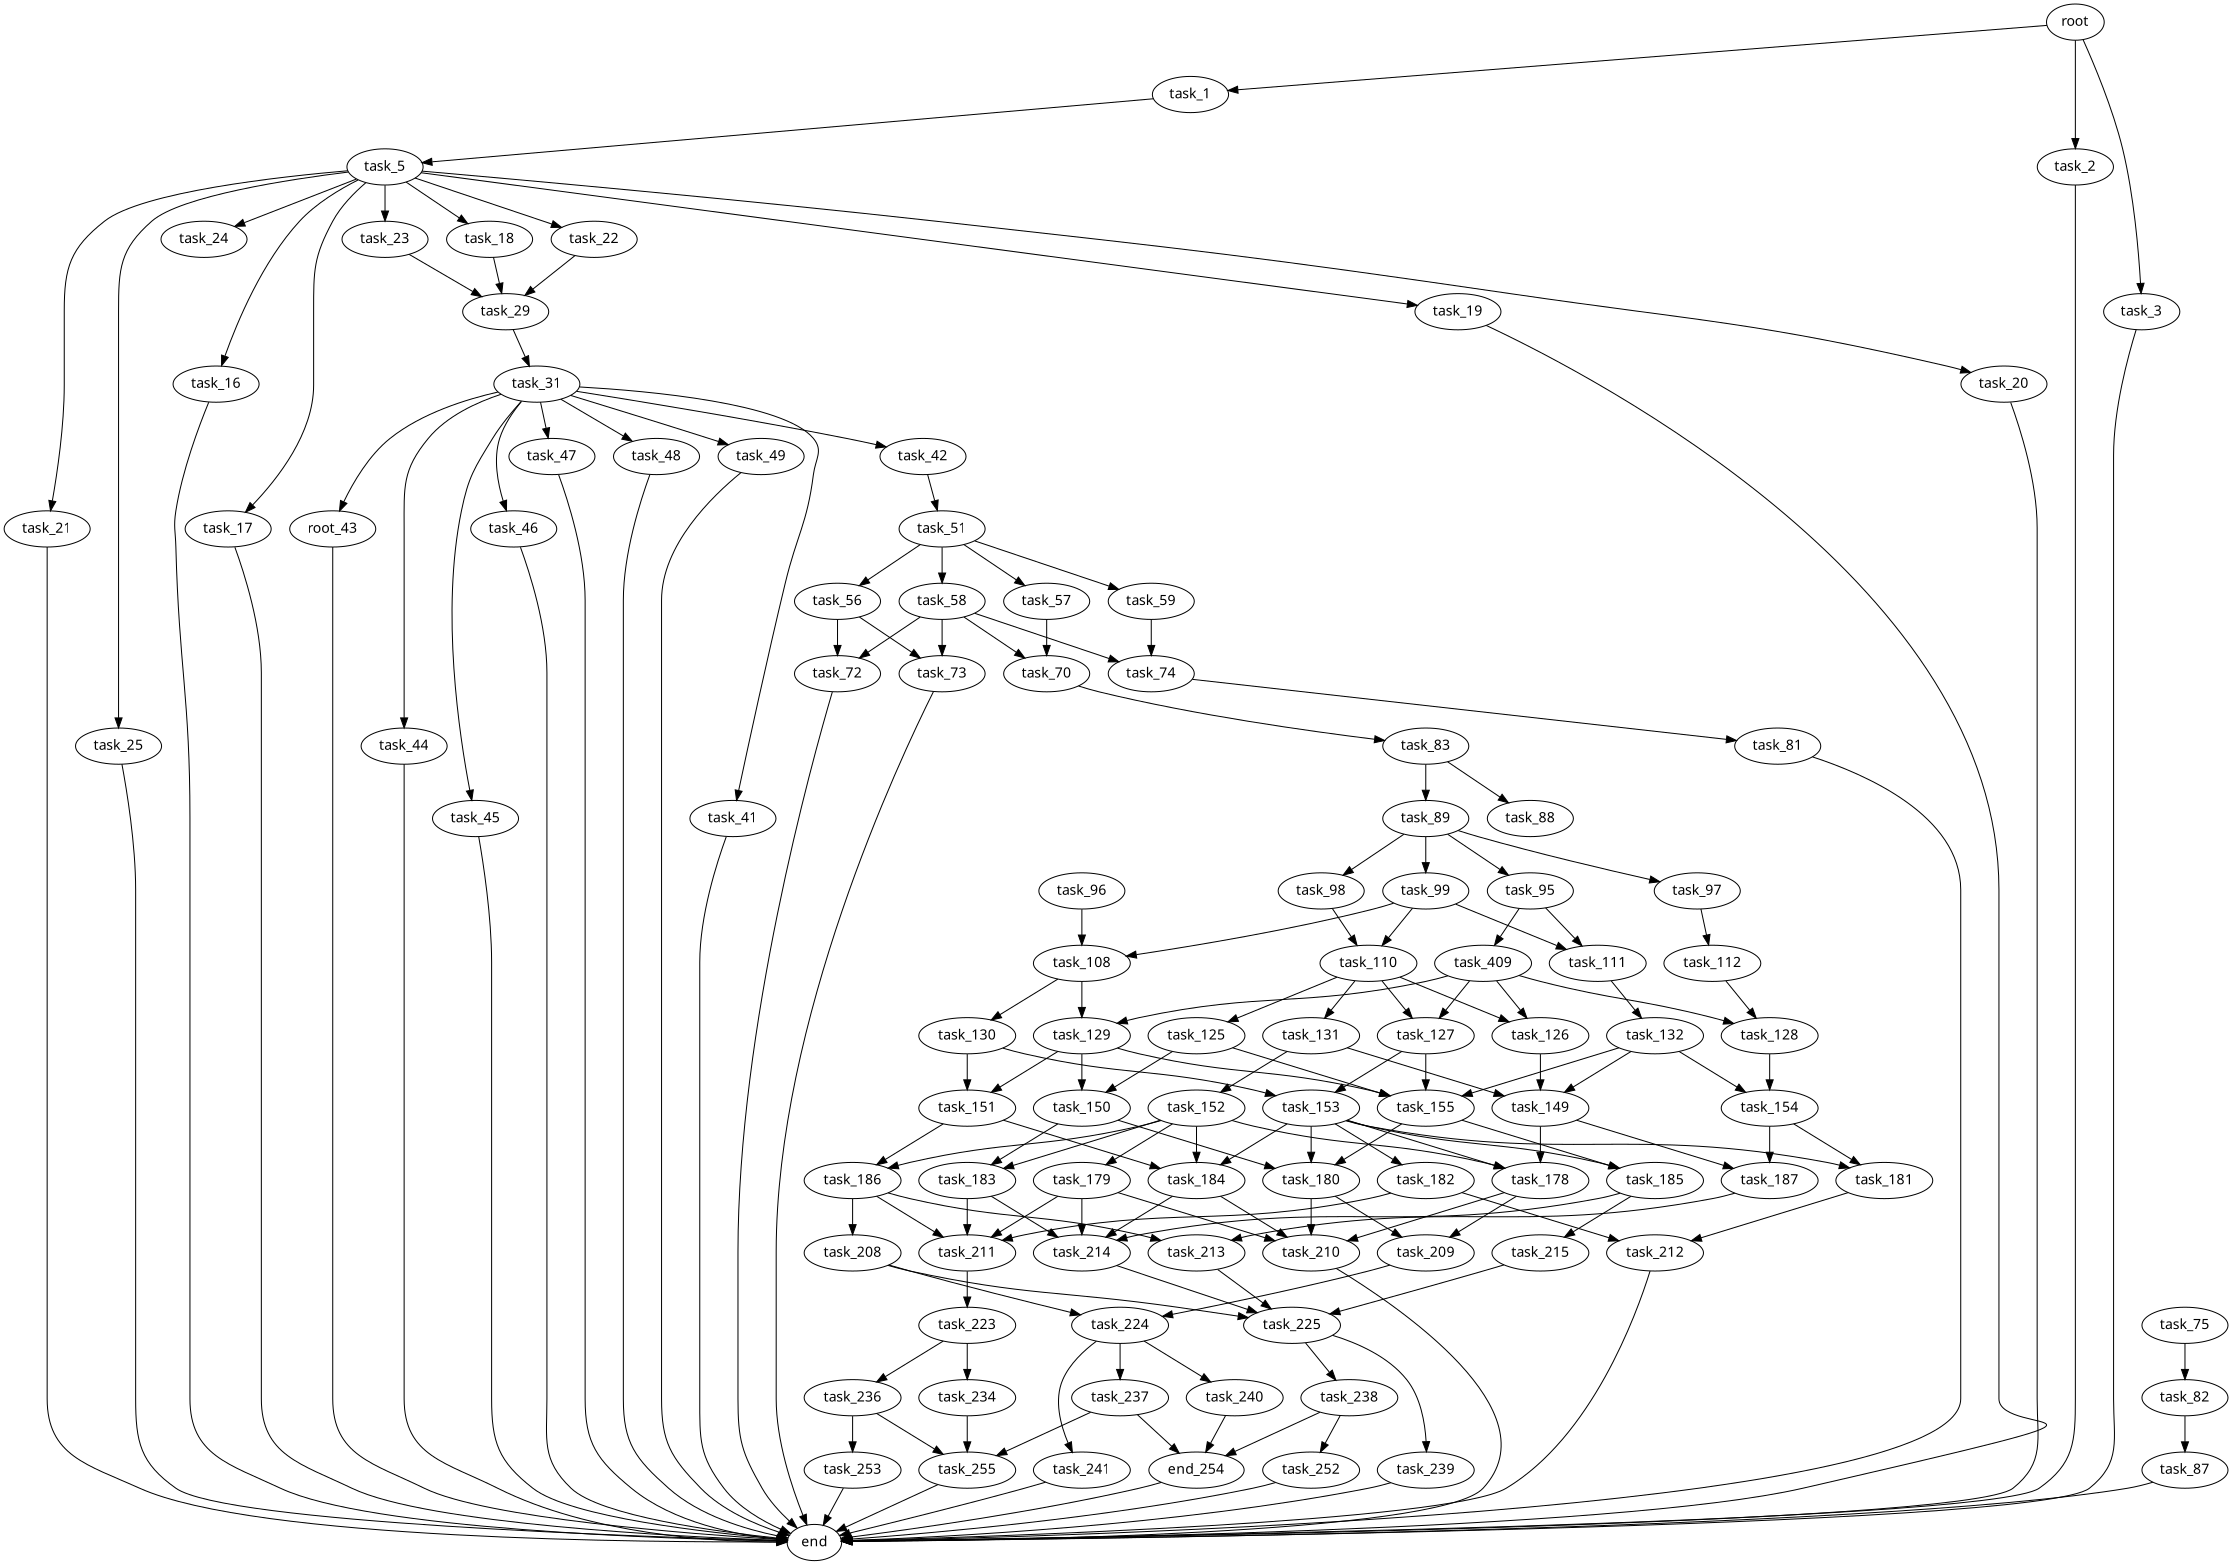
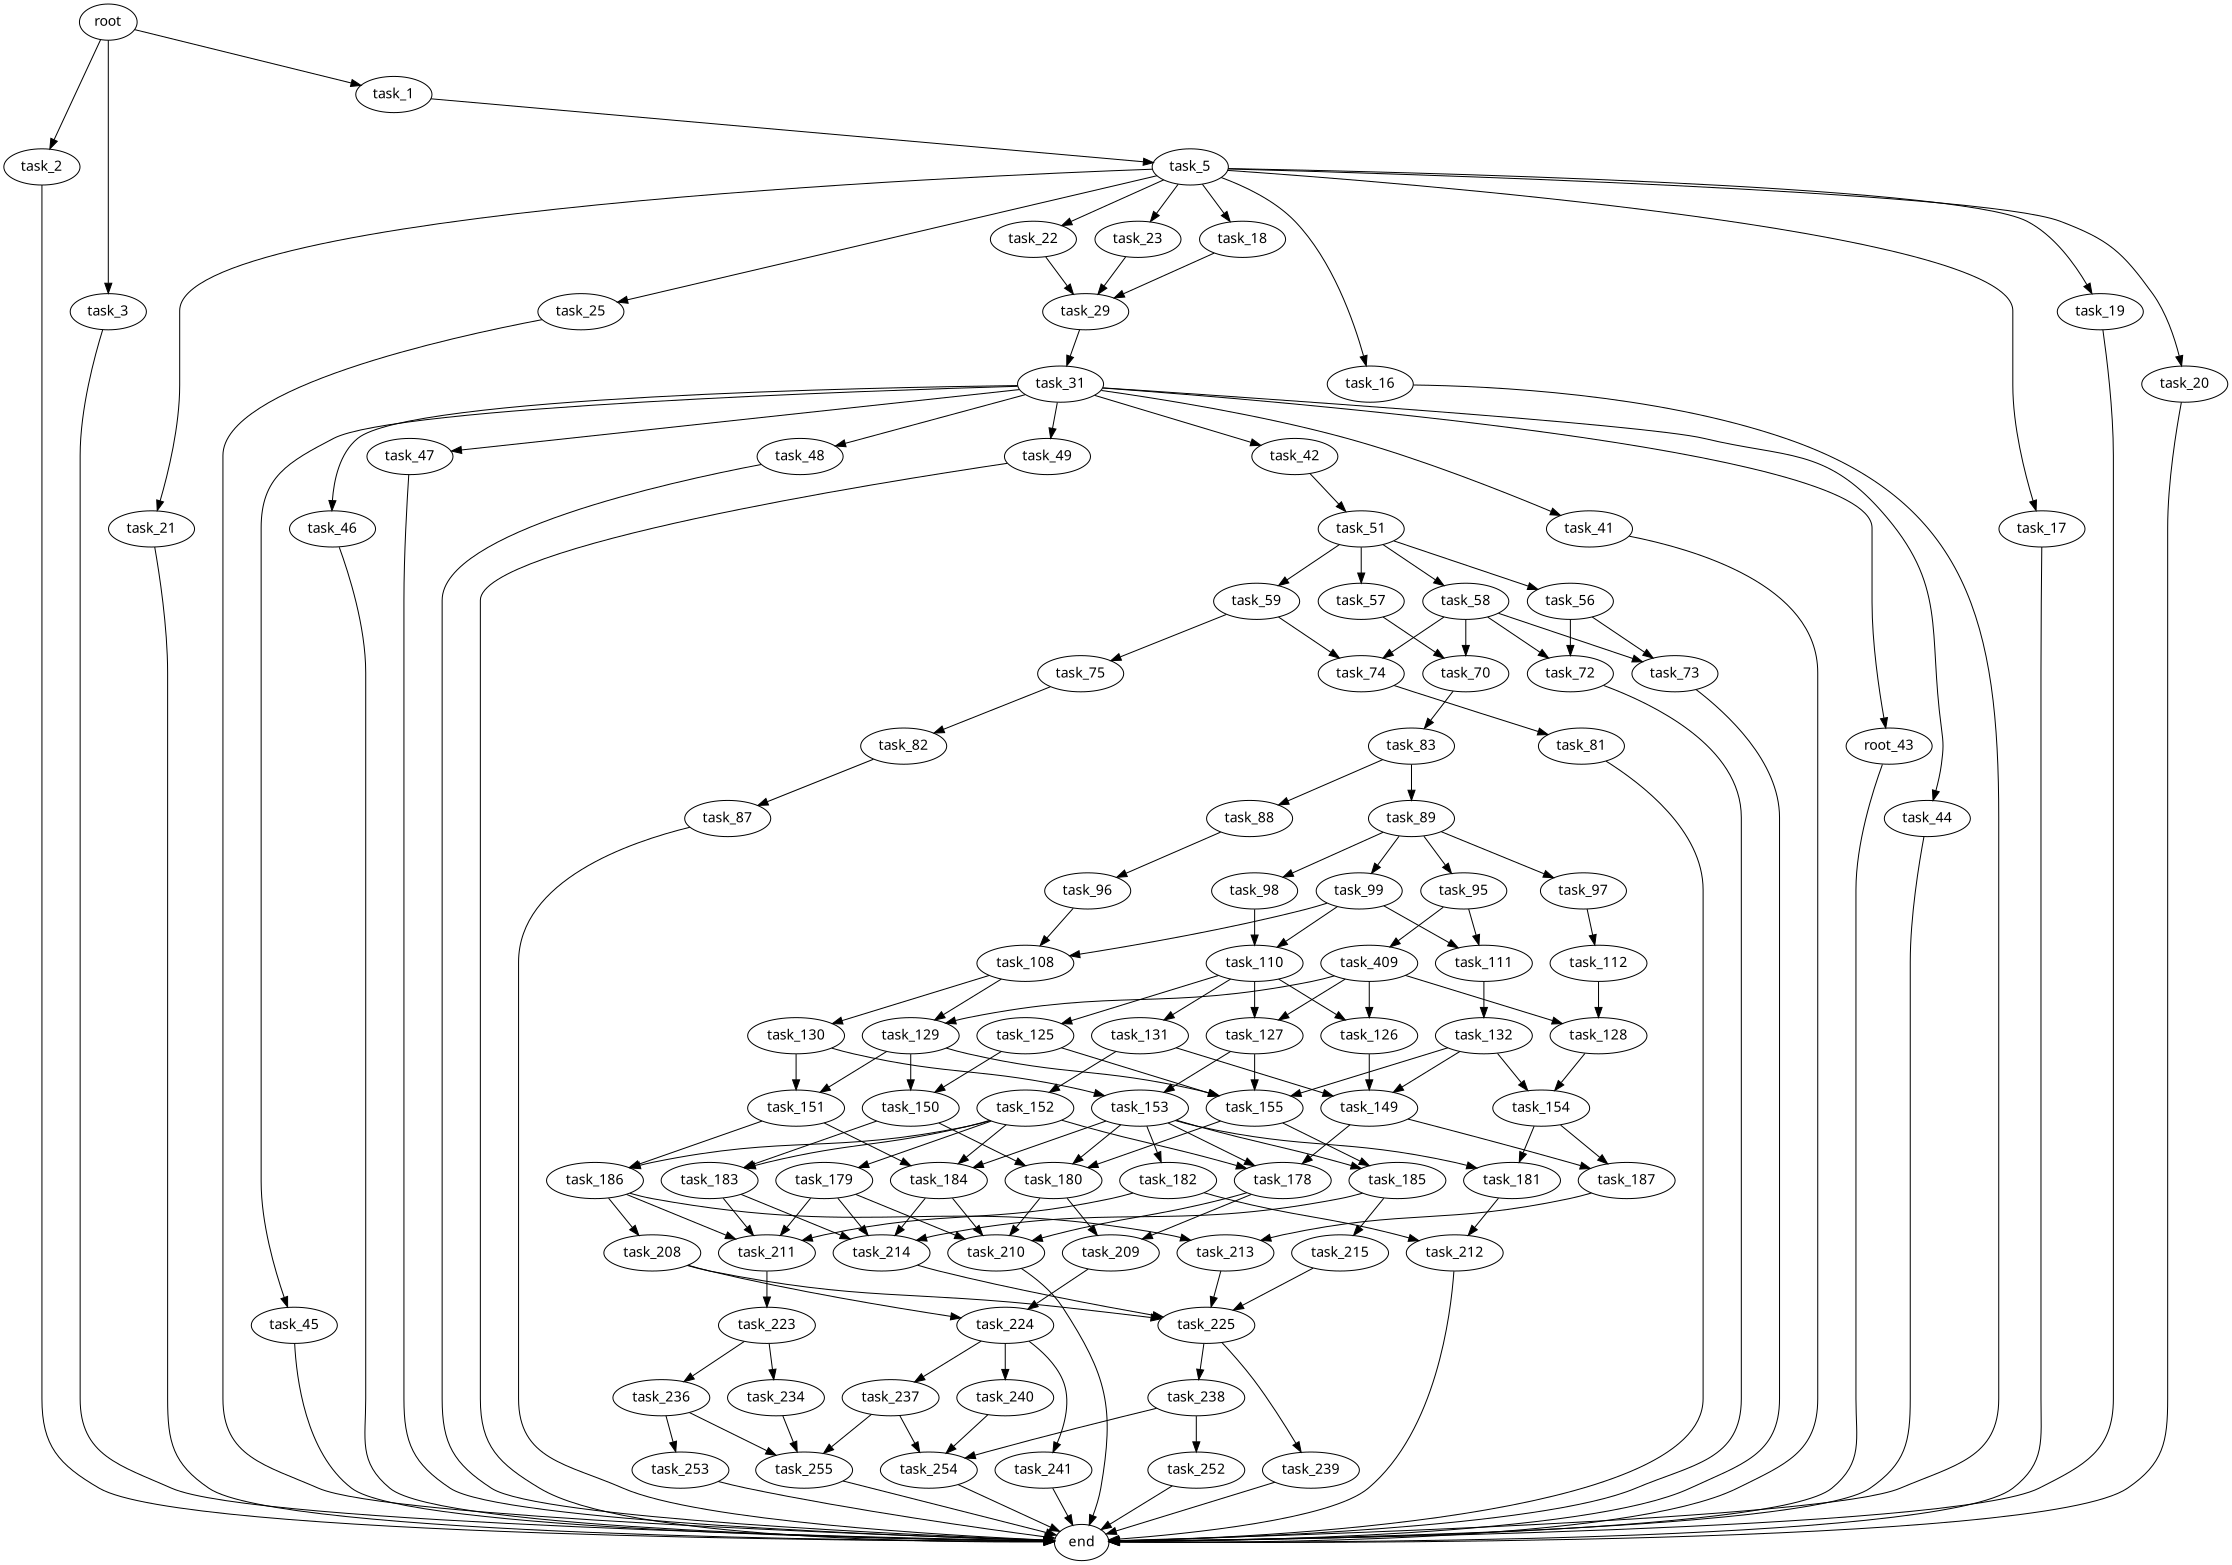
node "task_24": removed
edge "task_59" -> "task_75": added
edge "task_88" -> "task_96": added
node "end_254": label "end_254" -> "task_254"
